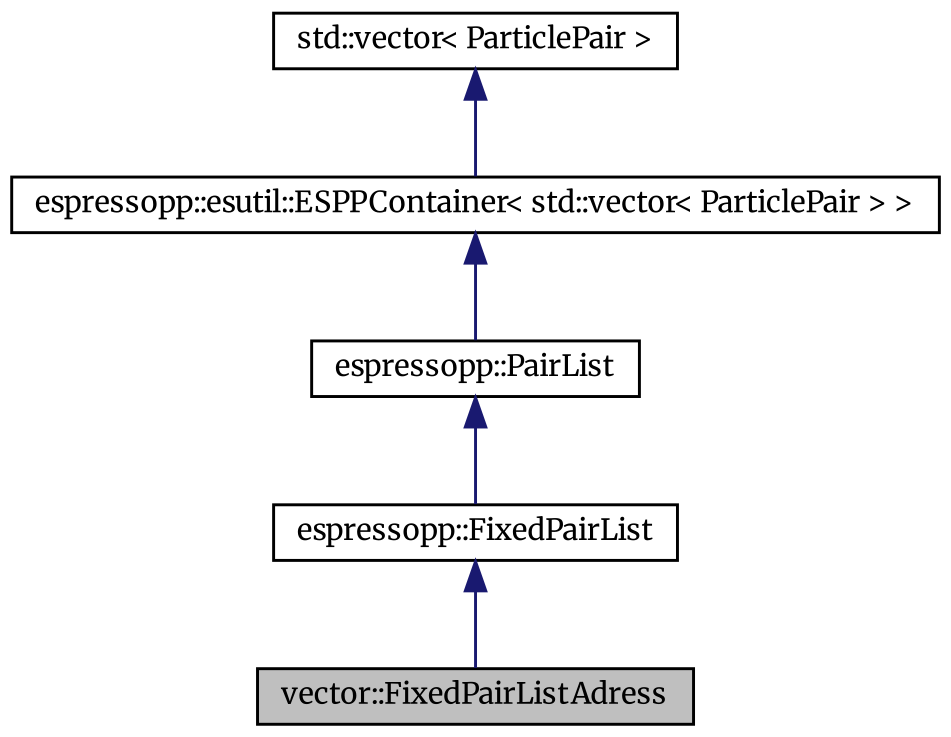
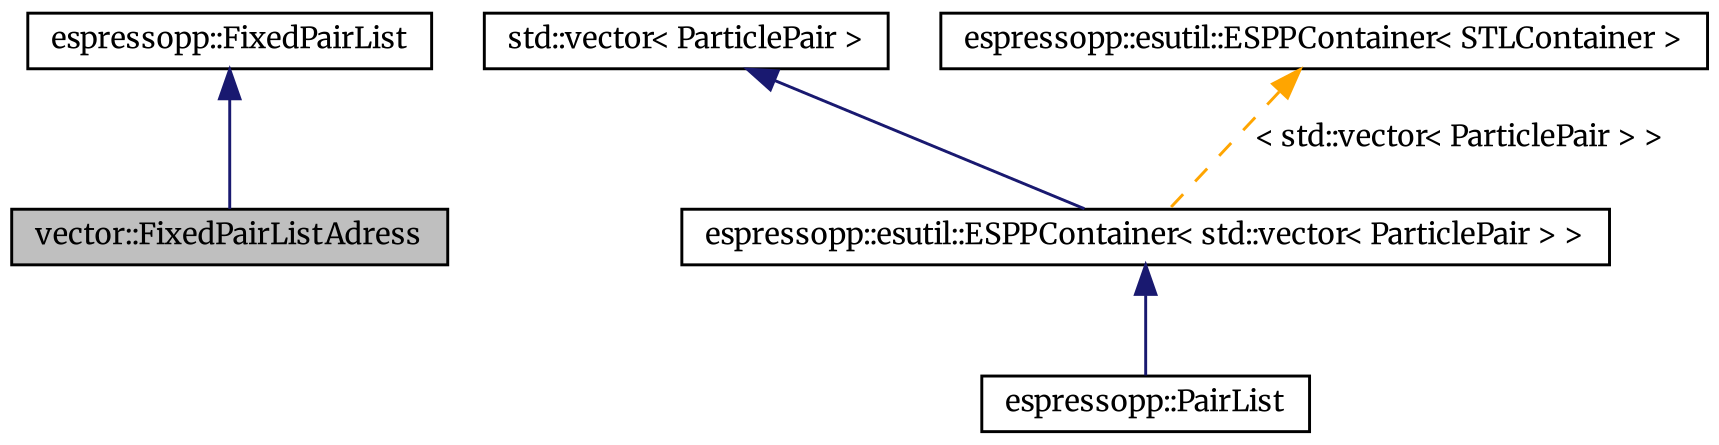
node "espressopp::esutil::ESPPContainer< STLContainer >": added
edge "espressopp::FixedPairList" -> "espressopp::PairList": removed
